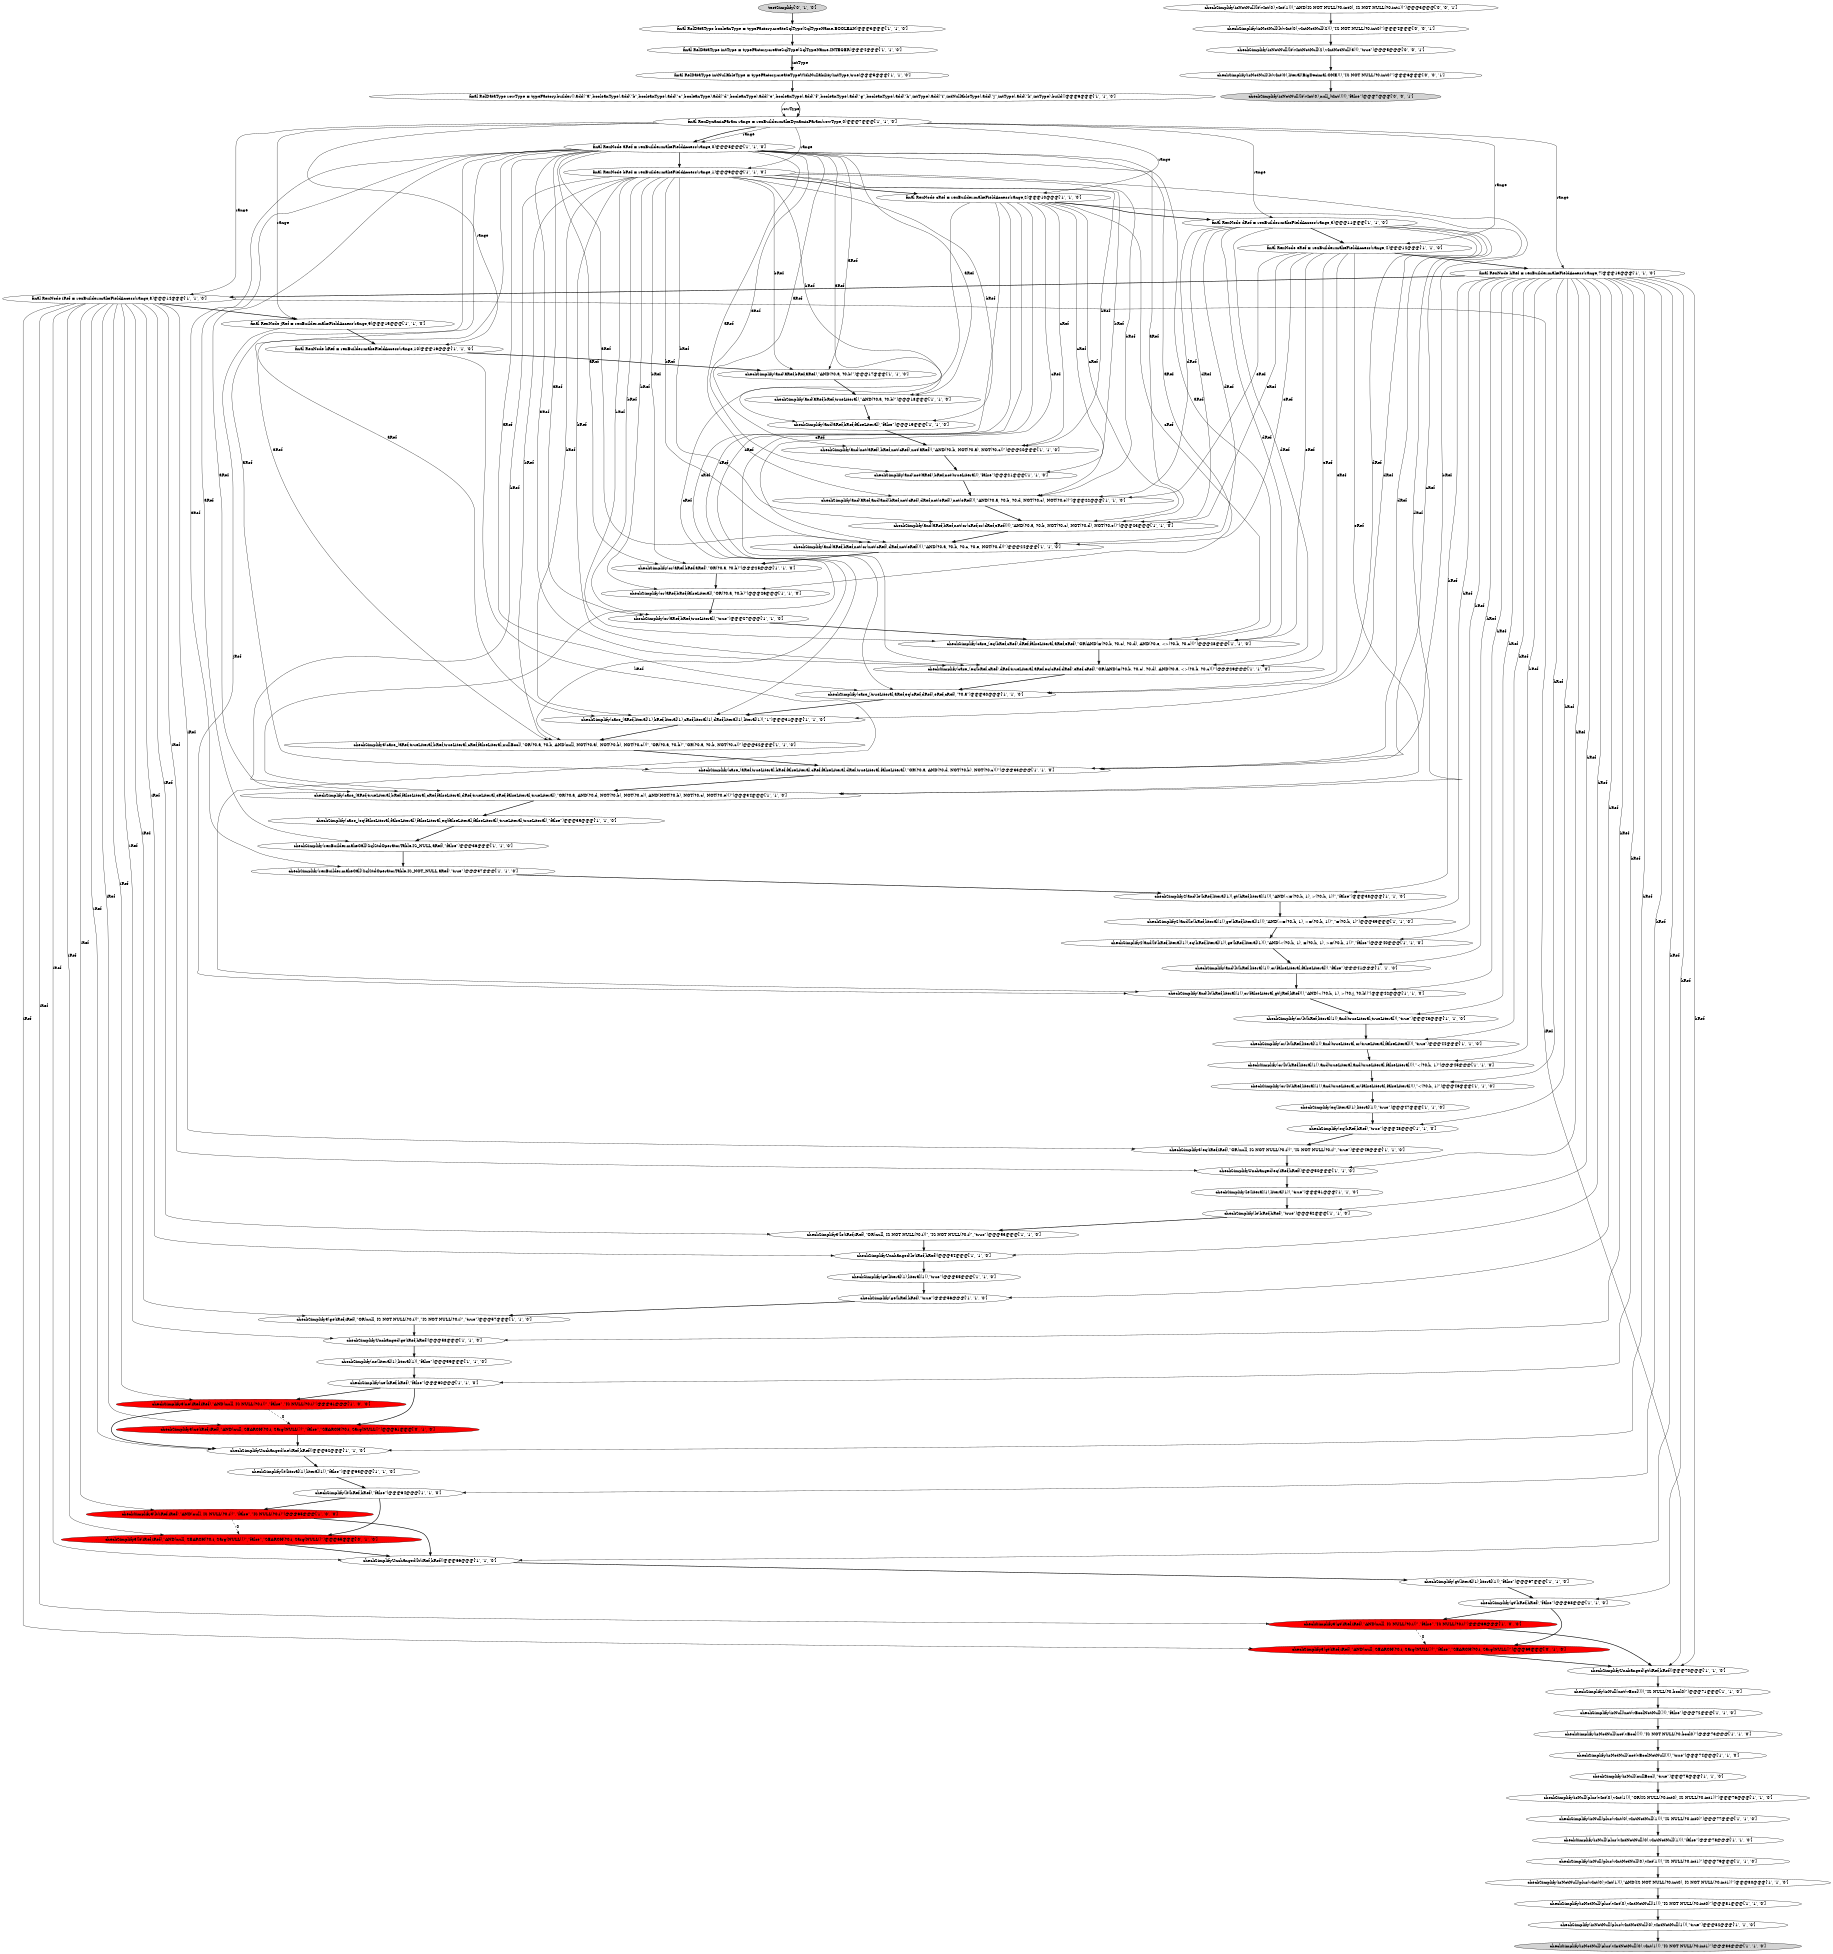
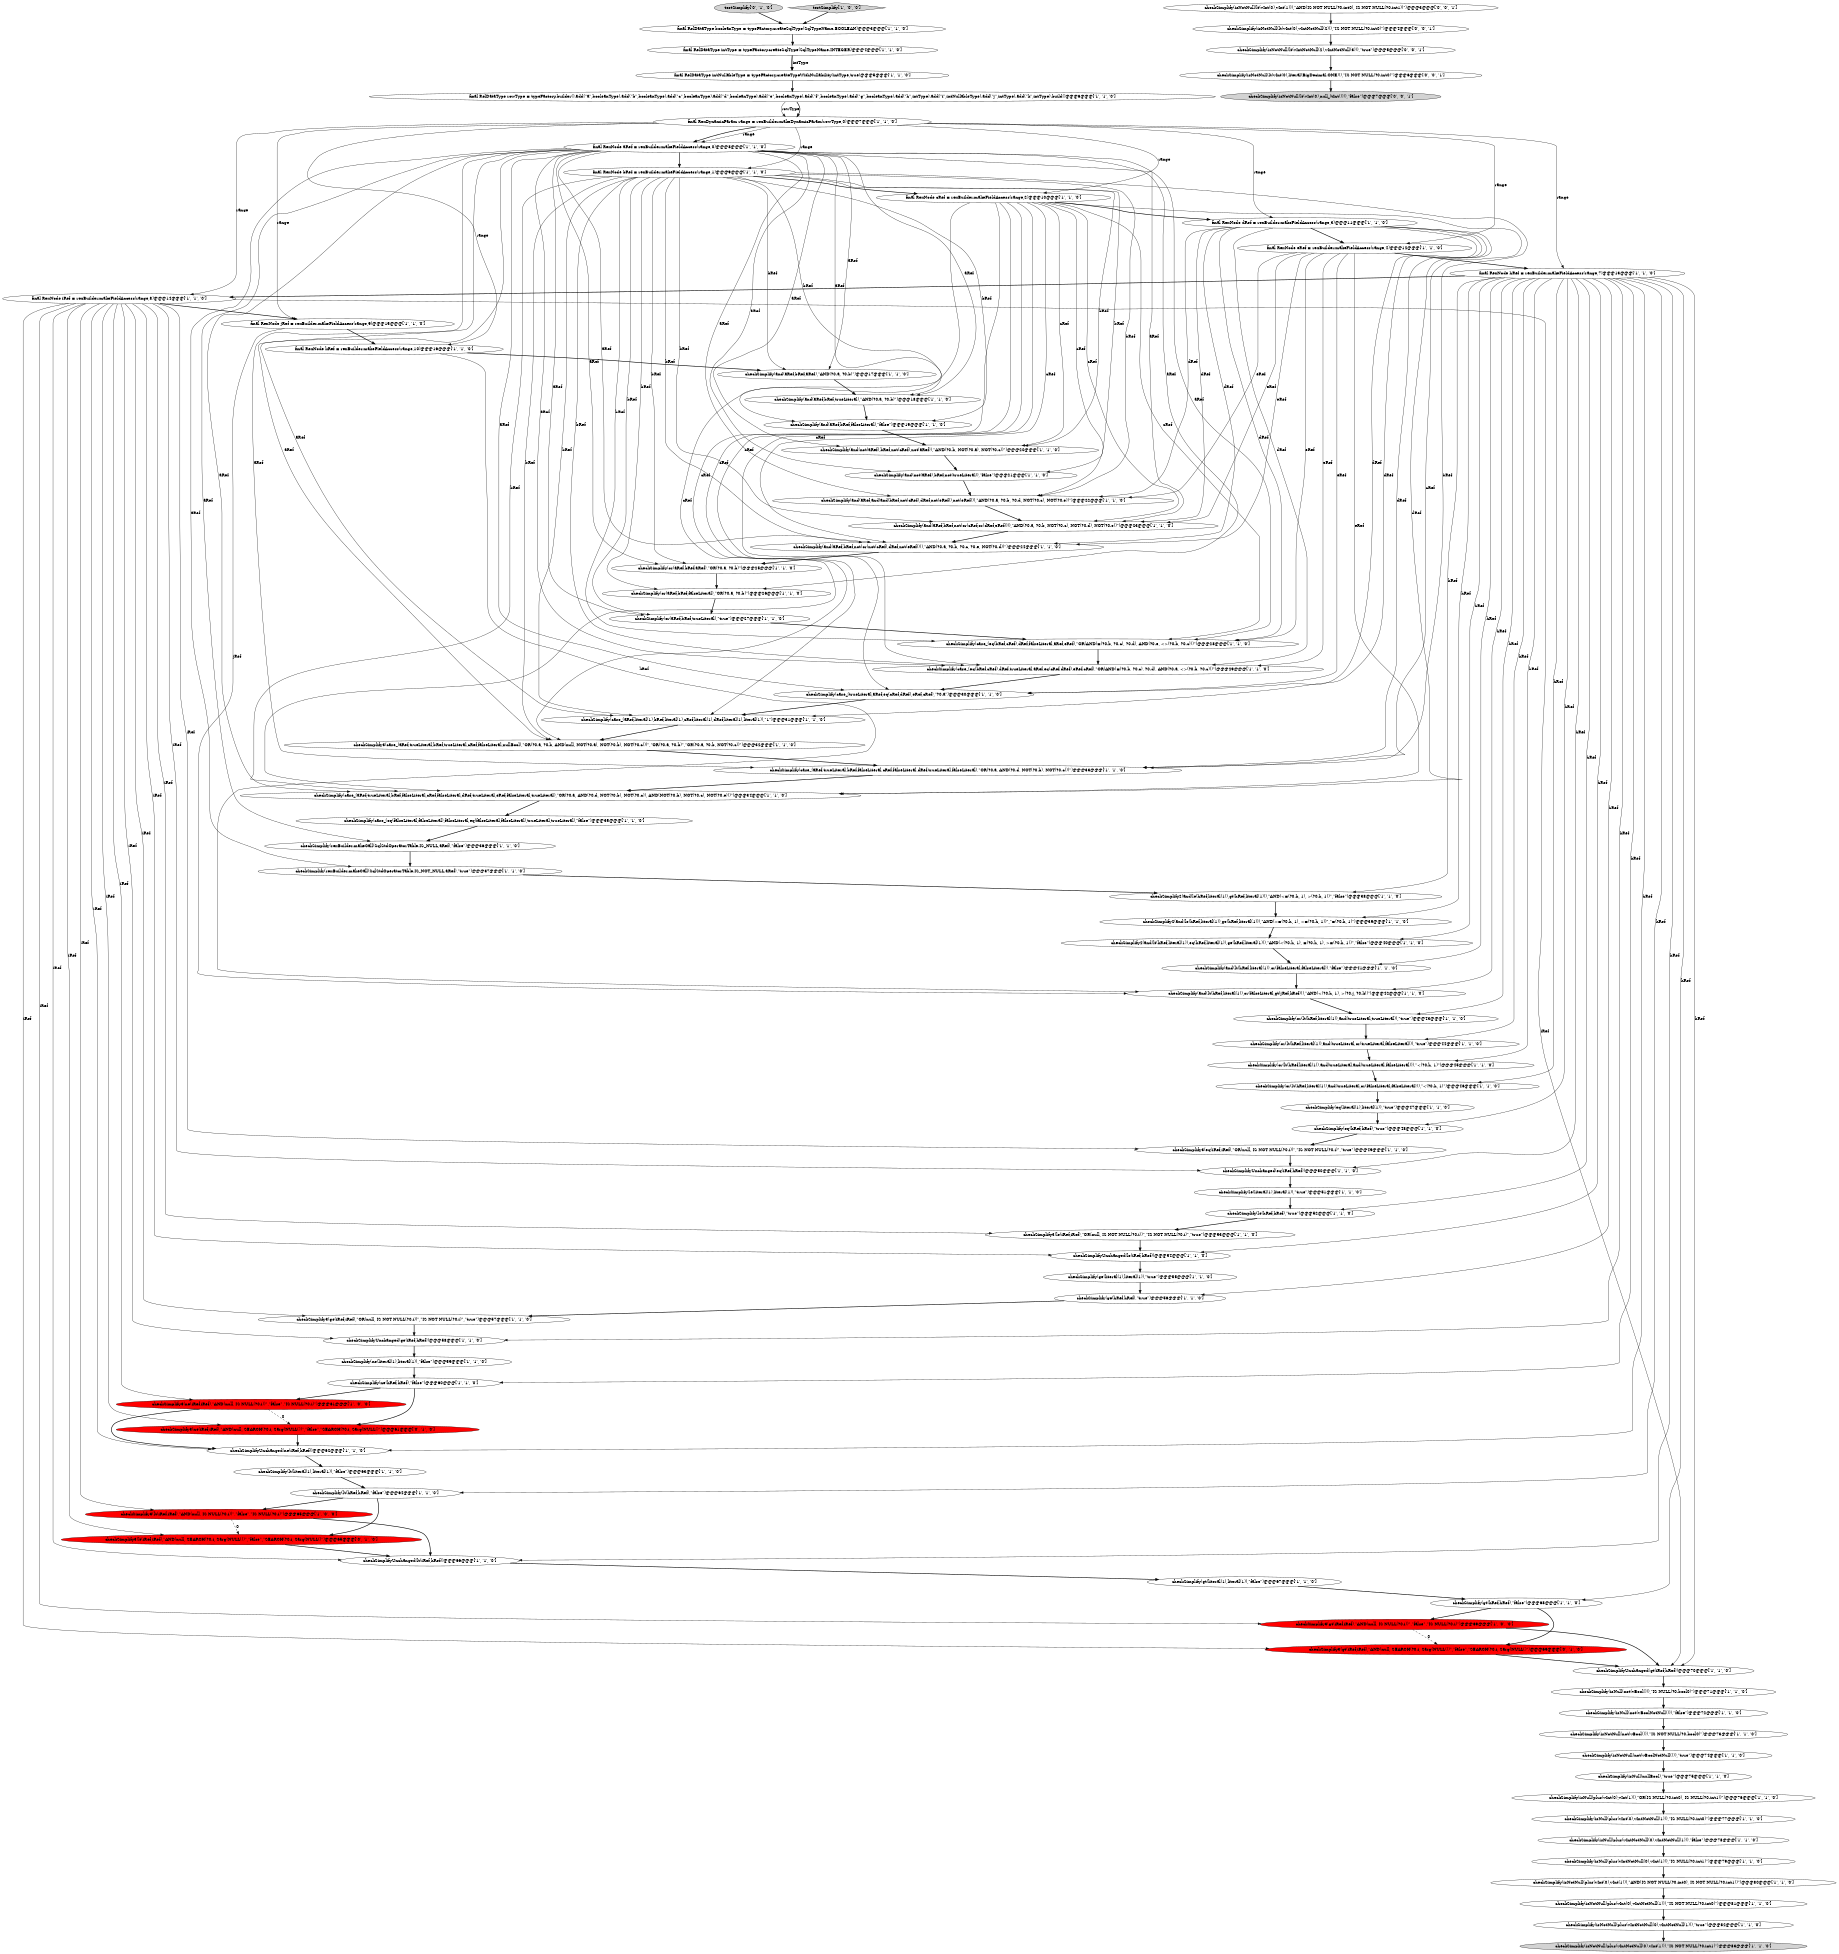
node "testSimplify['1', '0', '0']": added
